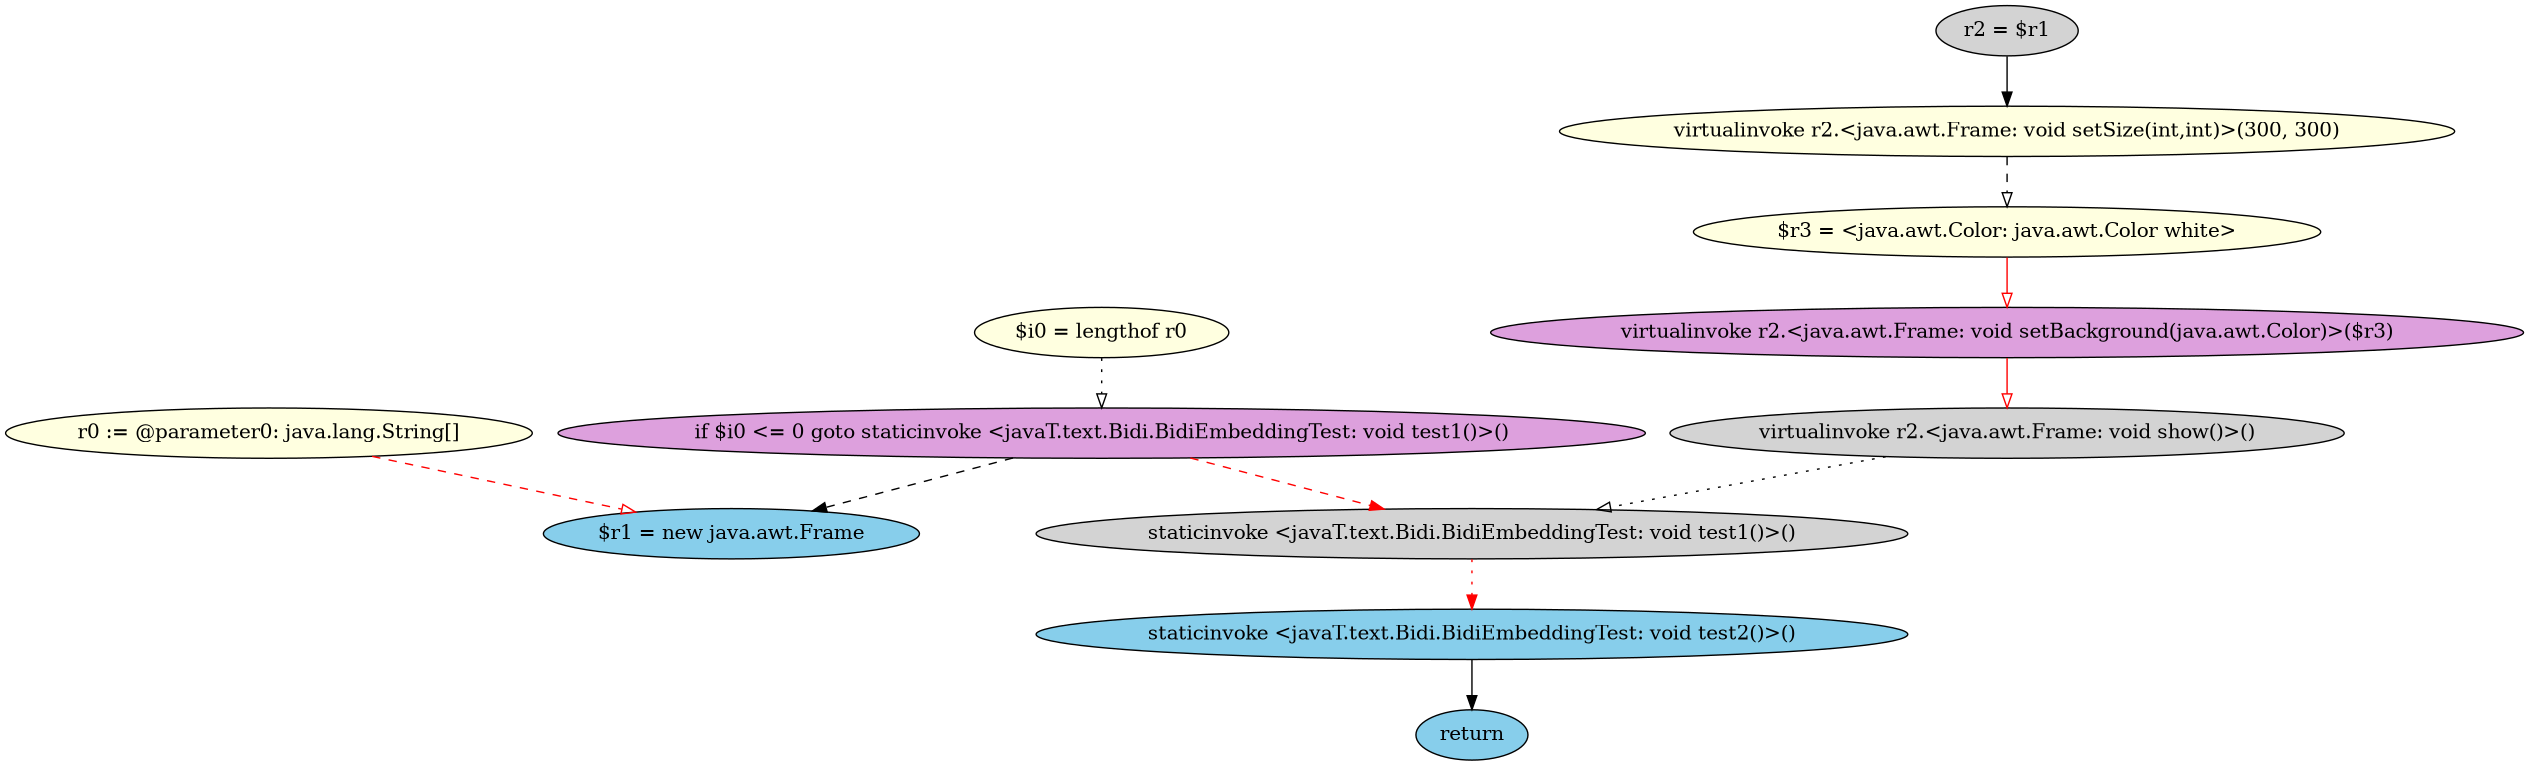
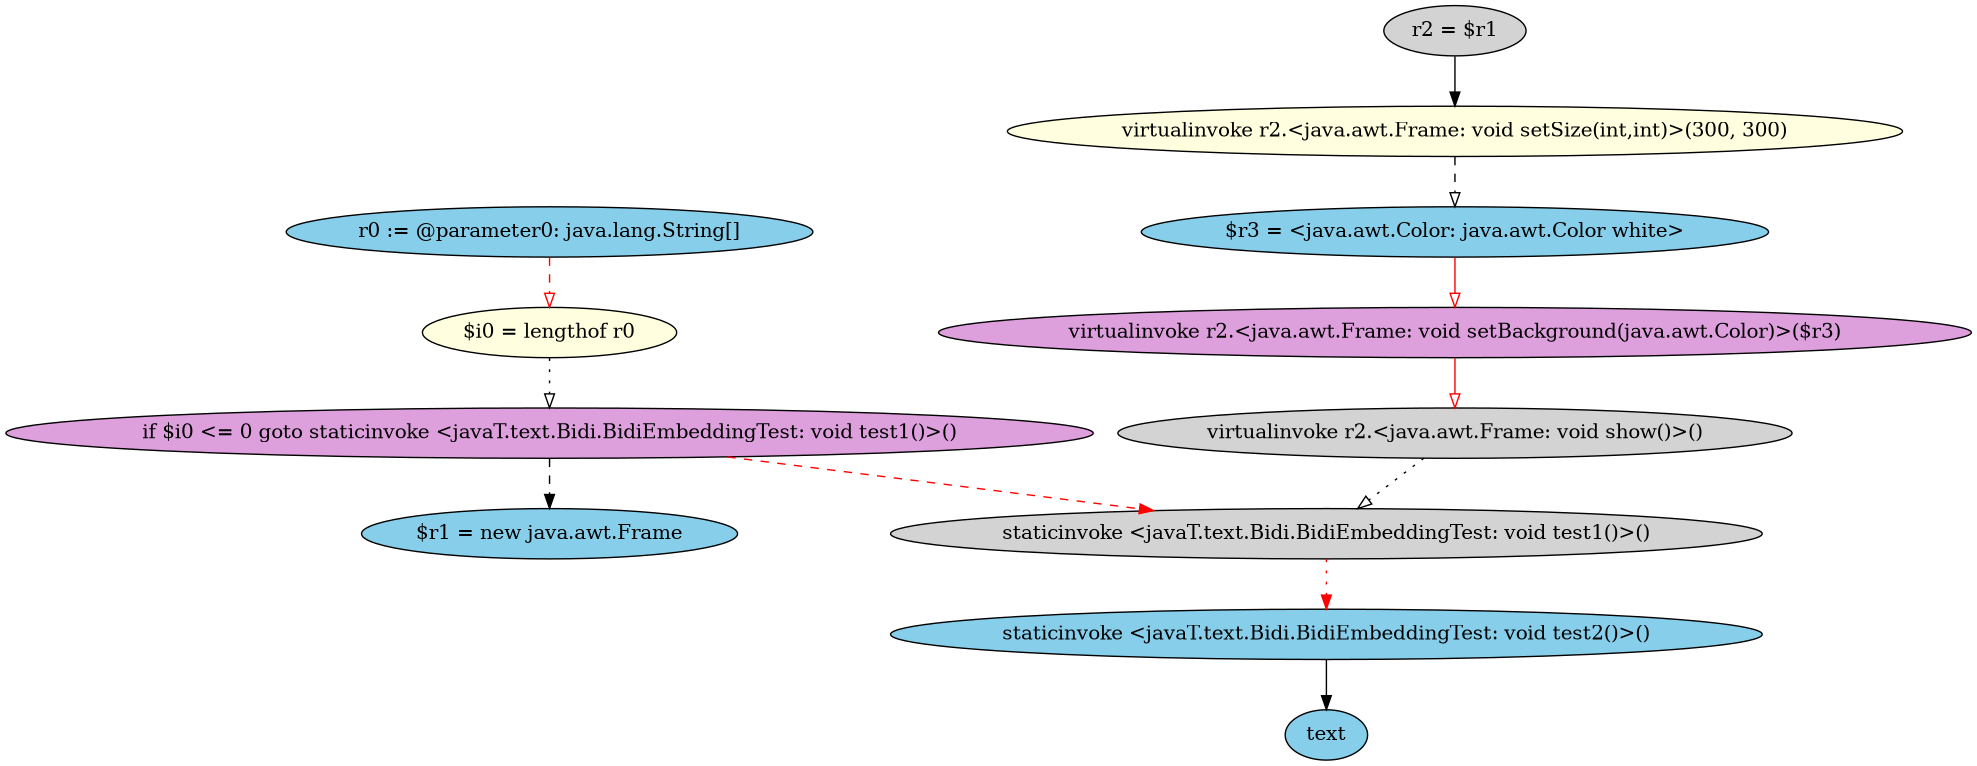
node "$r3 = <java.awt.Color: java.awt.Color white>": fillcolor lightyellow -> skyblue
node "r0 := @parameter0: java.lang.String[]": fillcolor lightyellow -> skyblue
edge "r0 := @parameter0: java.lang.String[]" -> "$r1 = new java.awt.Frame": now "r0 := @parameter0: java.lang.String[]" -> "$i0 = lengthof r0"
node "return": label "return" -> "text"
